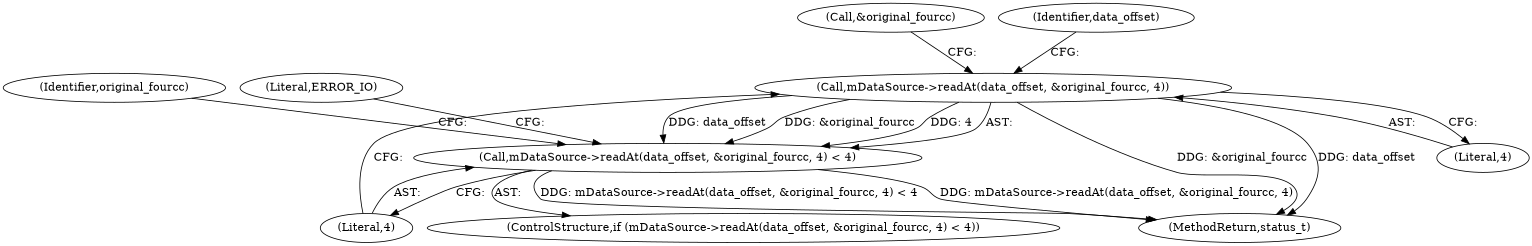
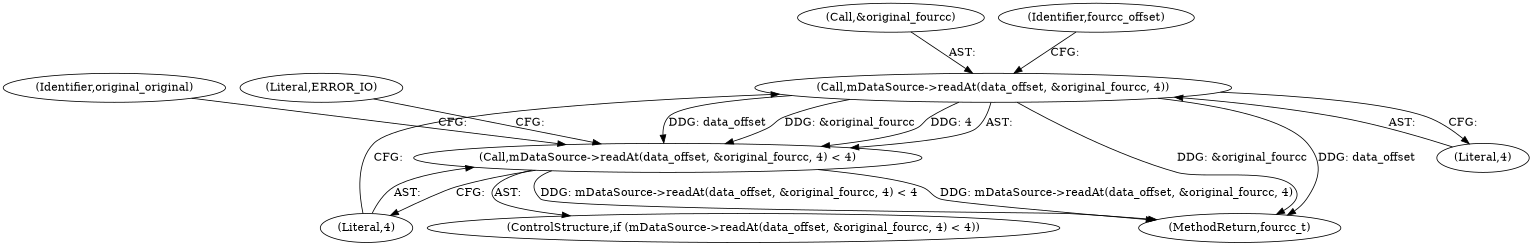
node "(Identifier,data_offset)": label "(Identifier,data_offset)" -> "(Identifier,fourcc_offset)"
edge "(Call,&original_fourcc)" -> "(Call,mDataSource->readAt(data_offset, &original_fourcc, 4))": label "CFG: " -> "AST: "
node "(Identifier,original_fourcc)": label "(Identifier,original_fourcc)" -> "(Identifier,original_original)"
node "(MethodReturn,status_t)": label "(MethodReturn,status_t)" -> "(MethodReturn,fourcc_t)"
